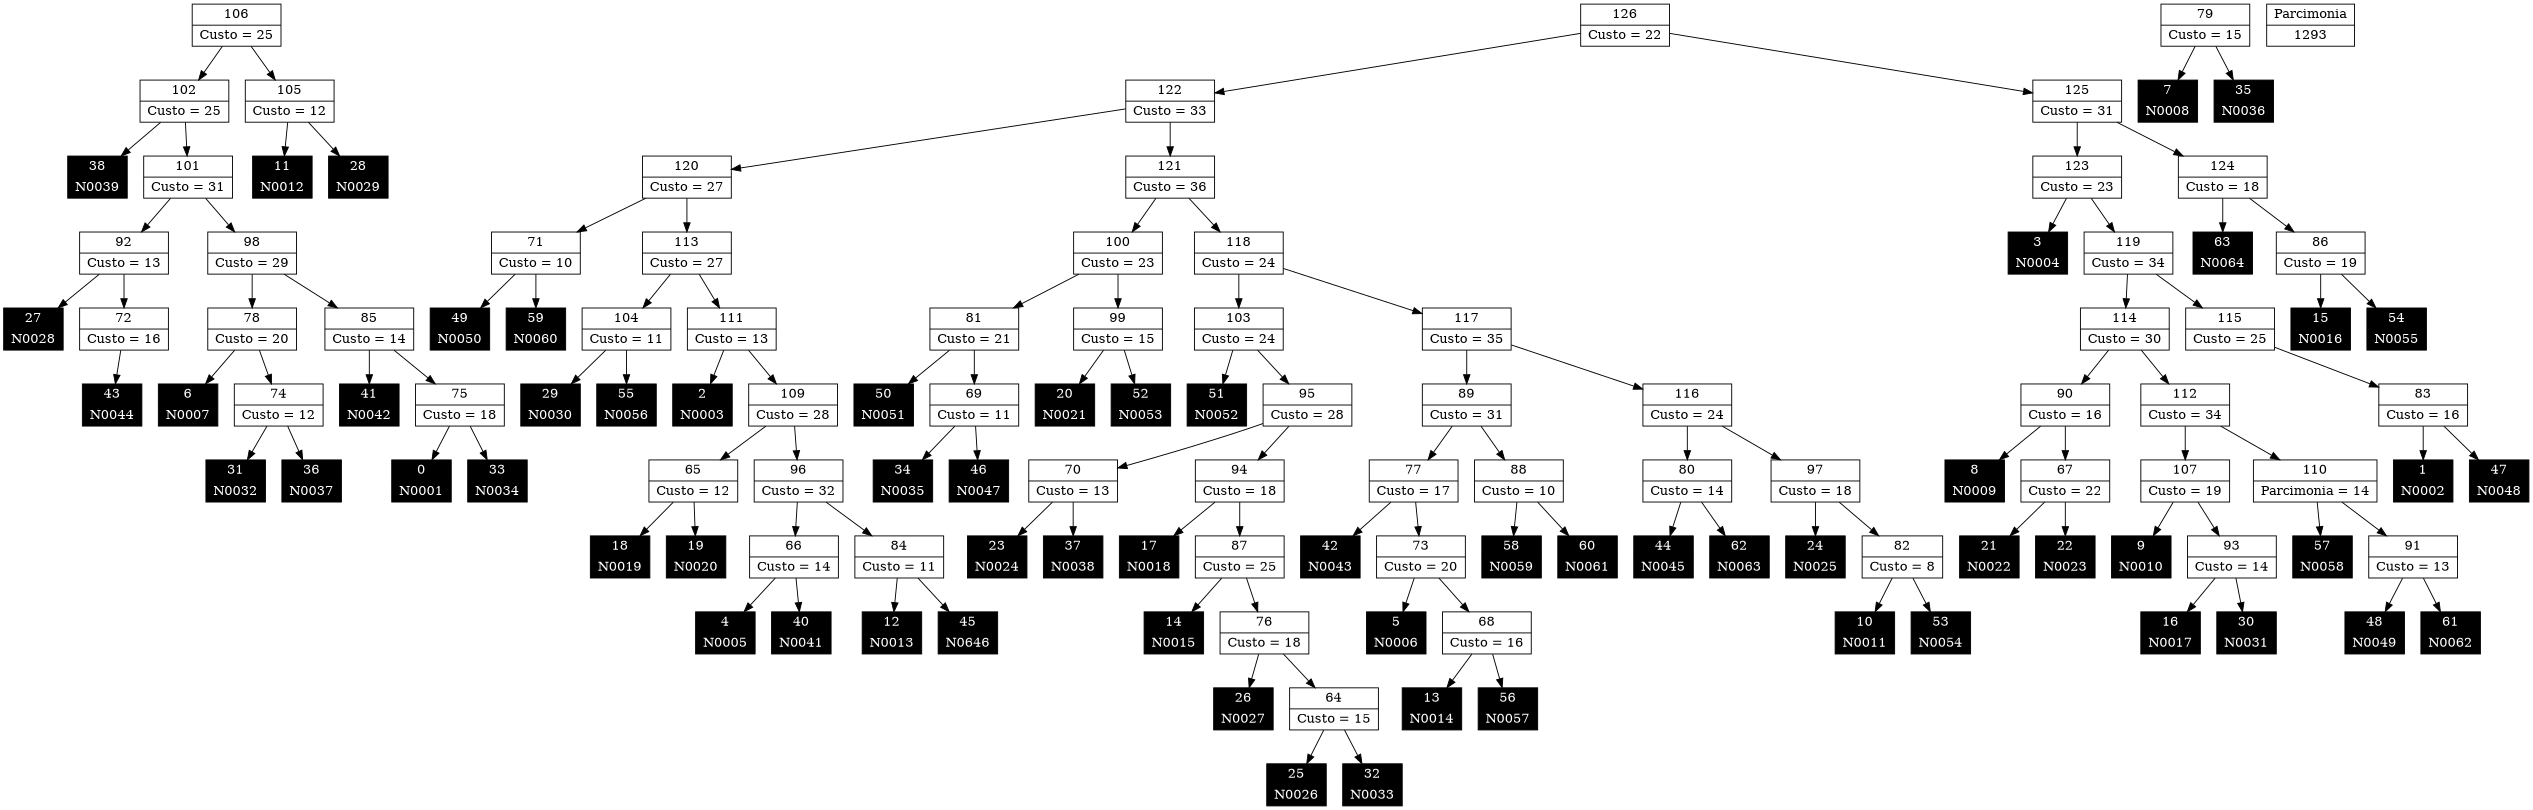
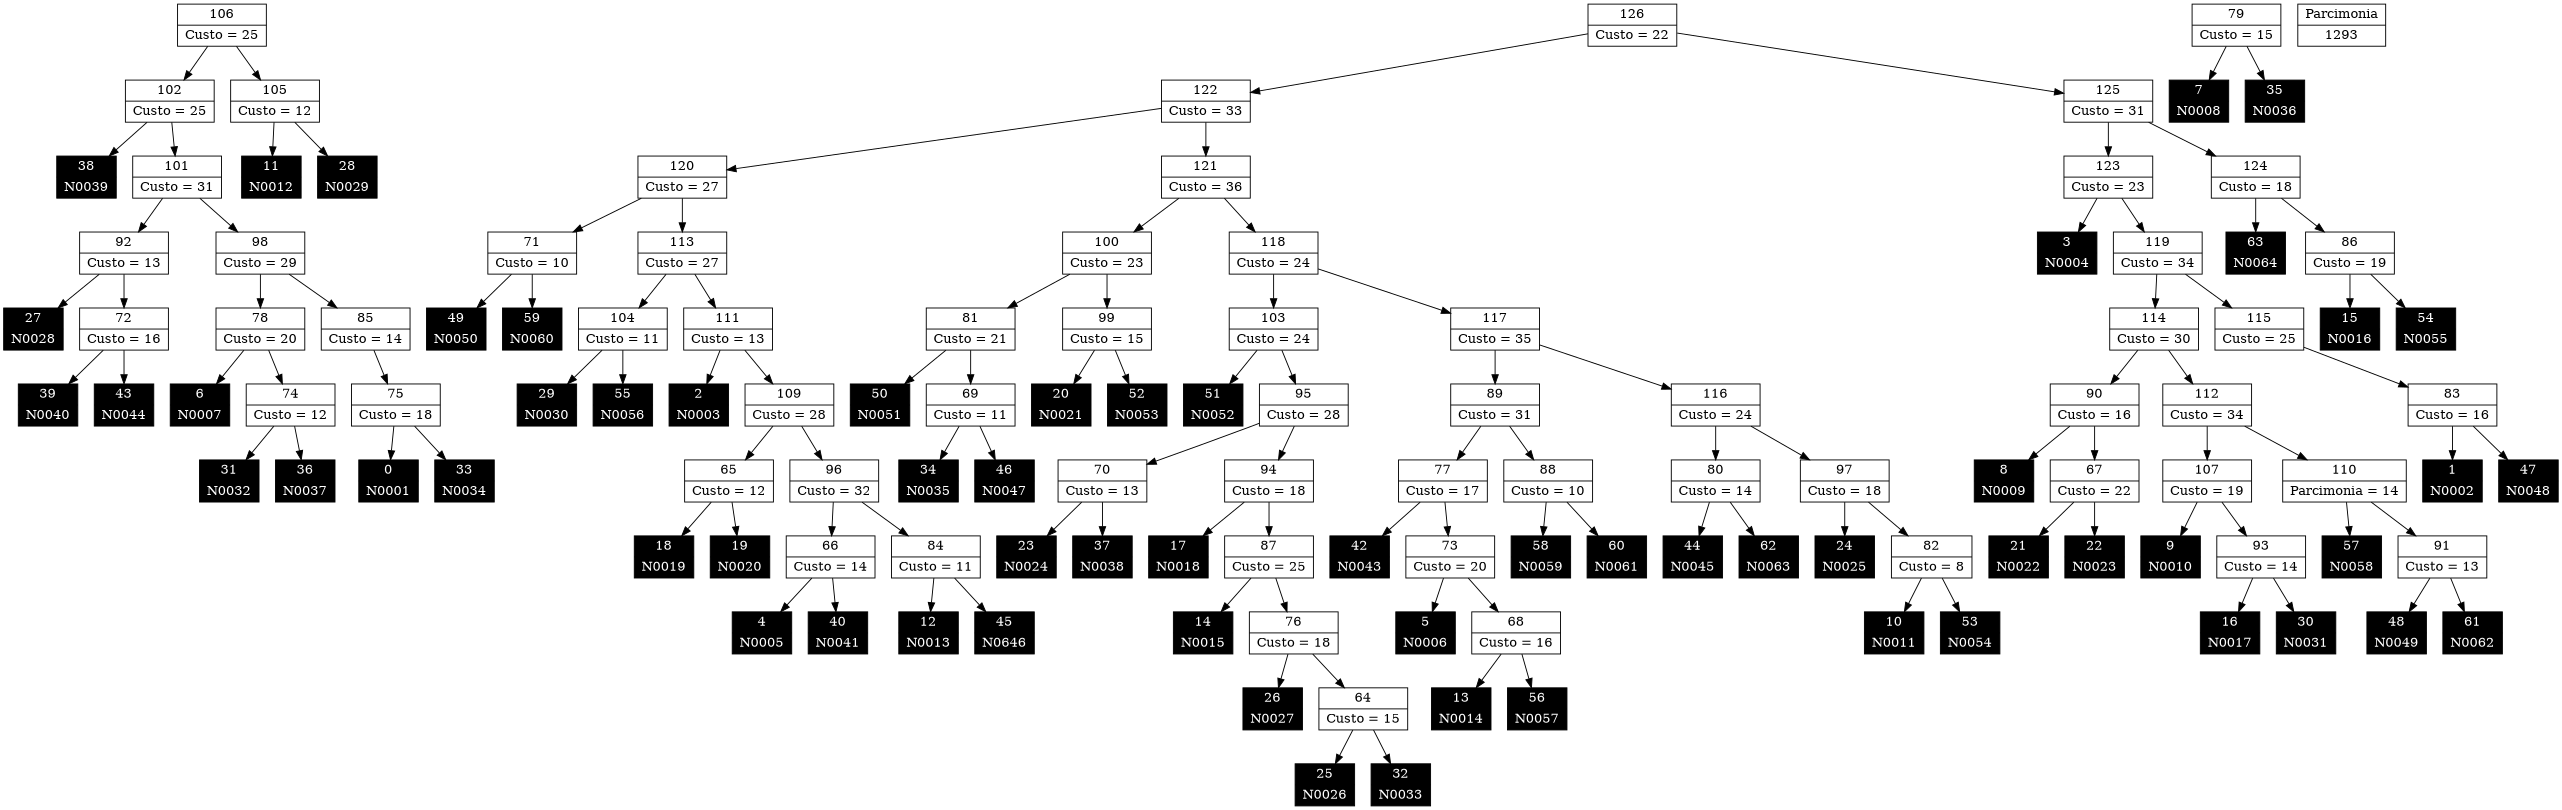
node "39": added
node "41": removed
